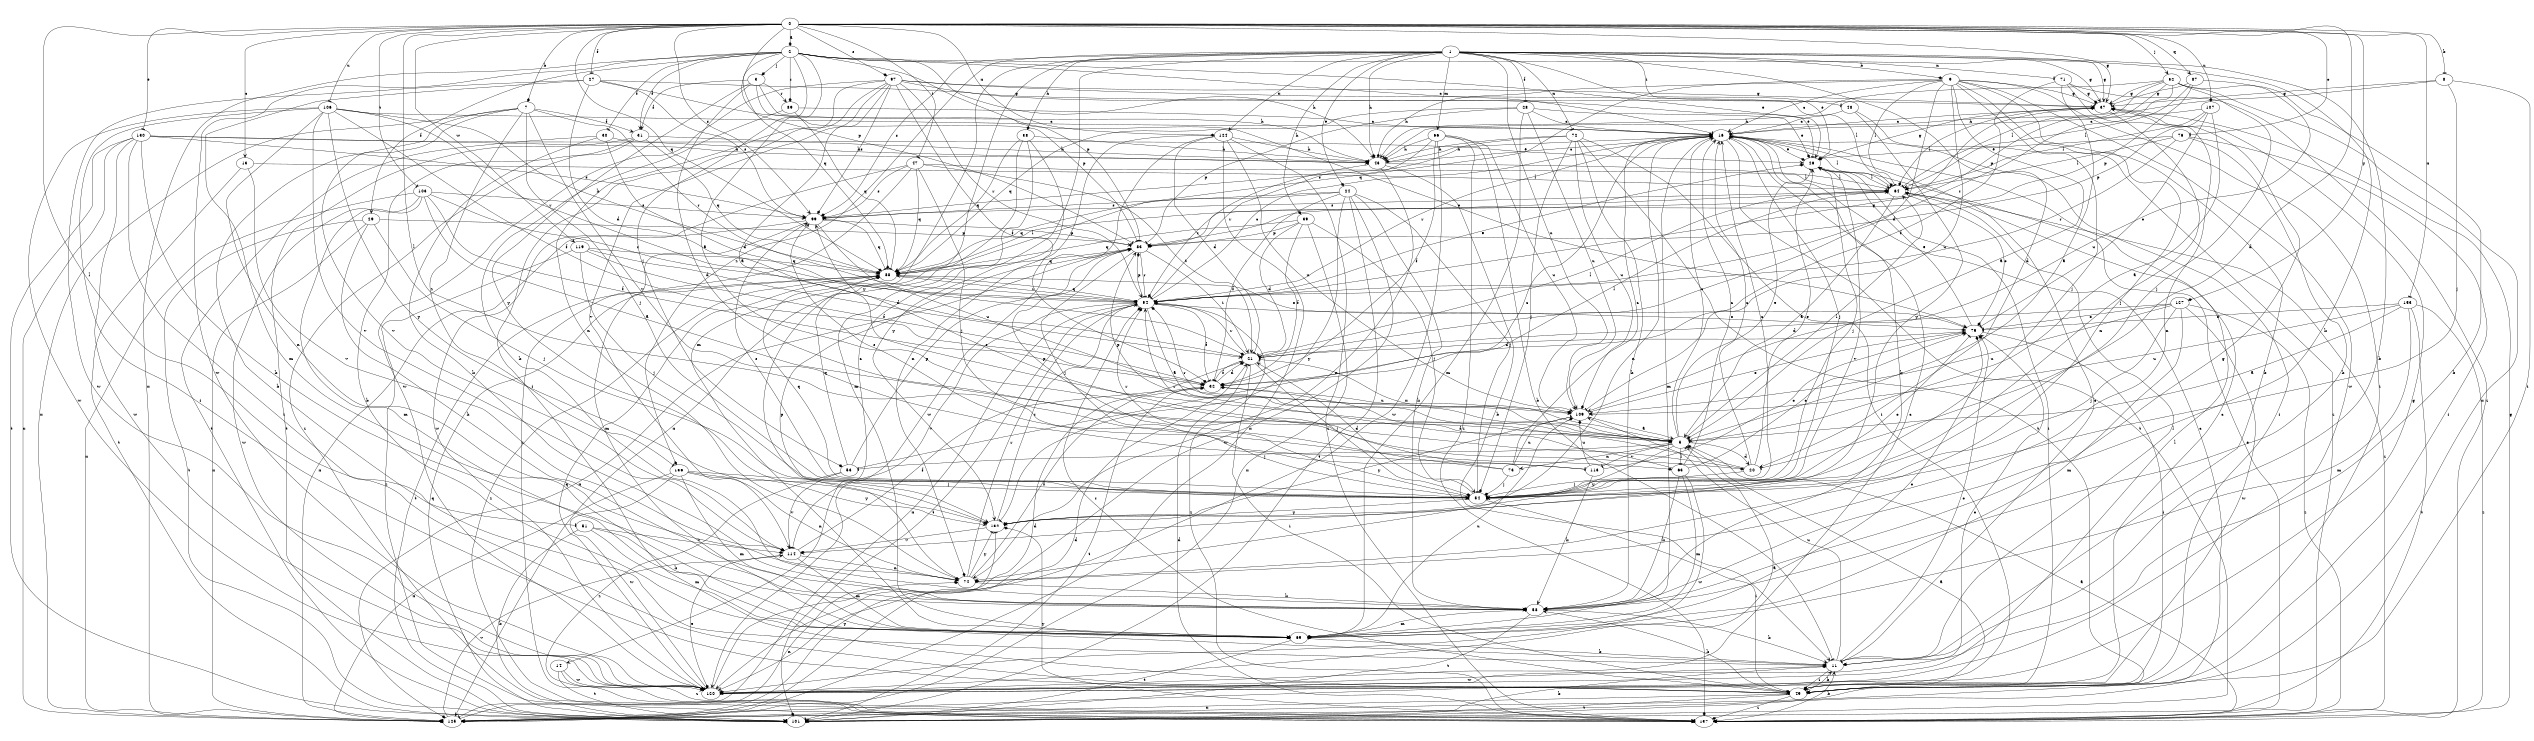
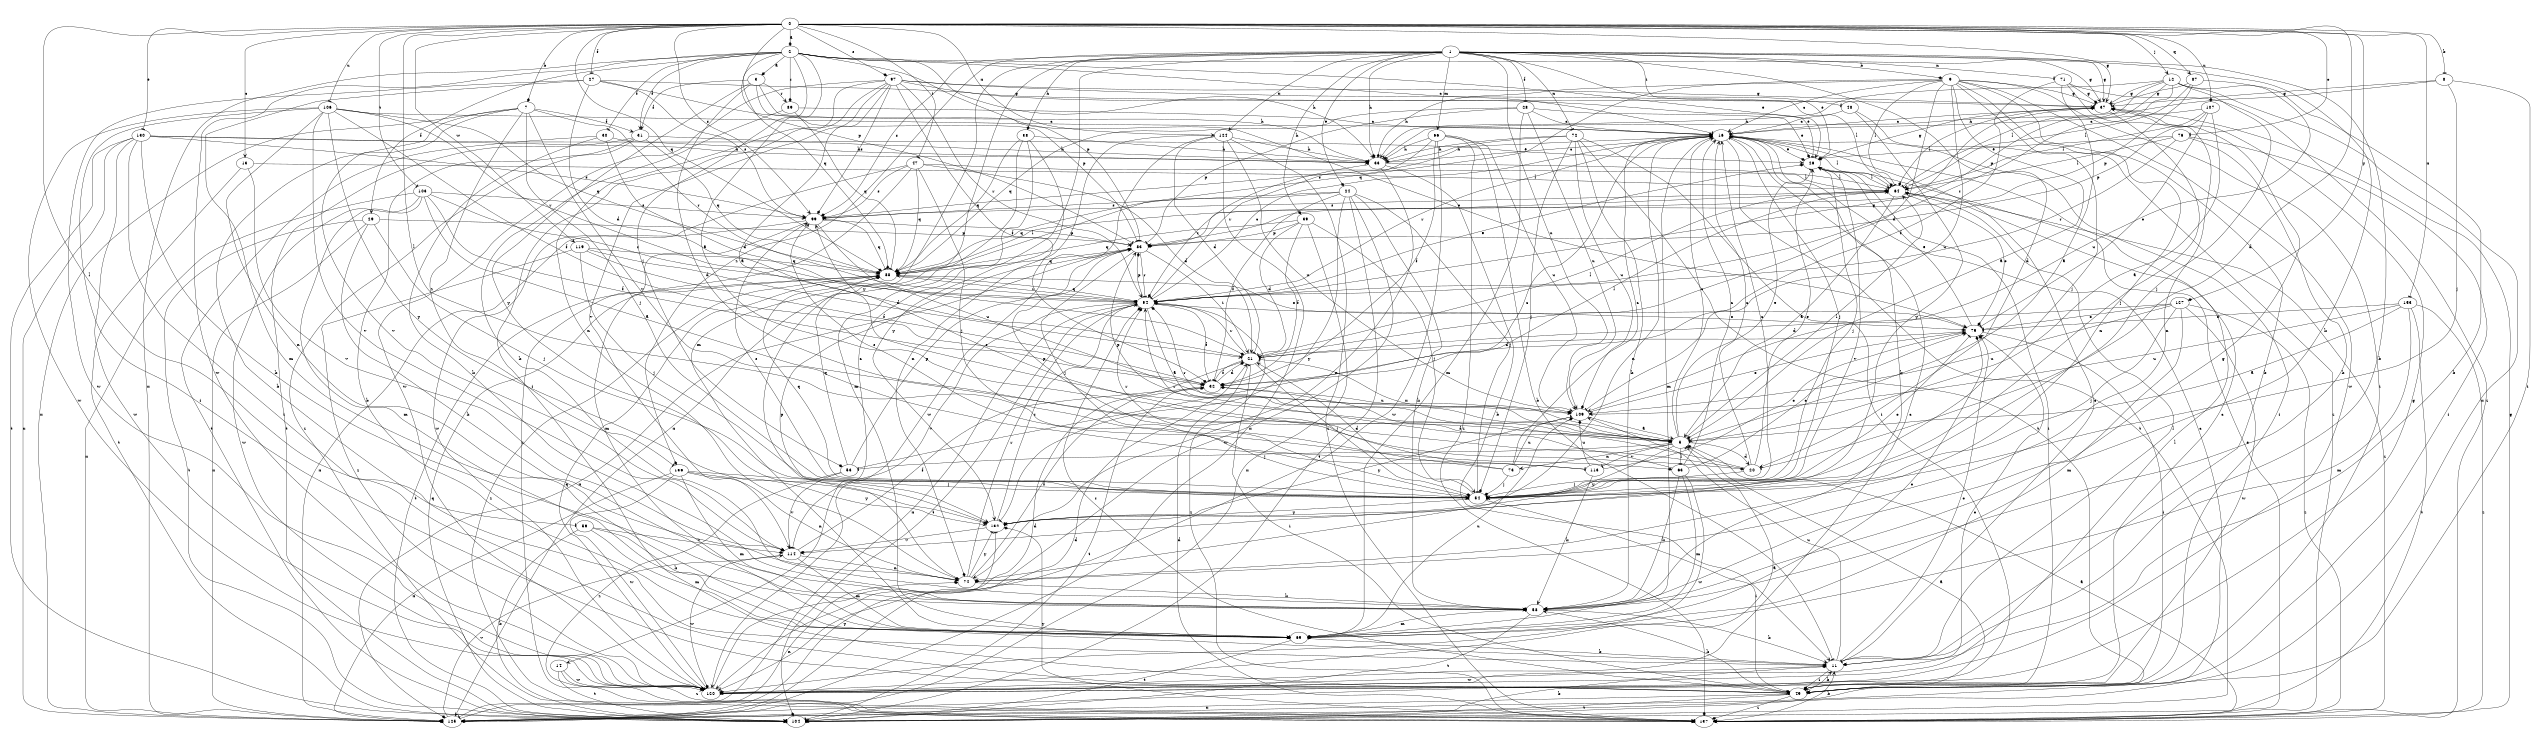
edge "2" -> "3": label "j" -> "a"
node "52": label "52" -> "12"
edge "0" -> "124": arrowhead diamond -> vee
node "43": label "43" -> "33"
edge "106" -> "88": label "k" -> "q"
edge "47" -> "21": label "t" -> "d"
node "51": label "51" -> "59"
edge "120" -> "21": arrowhead vee -> tee
edge "114" -> "120": label "e" -> "w"
edge "119" -> "137": now "119" -> "120"
node "101": label "101" -> "104"
